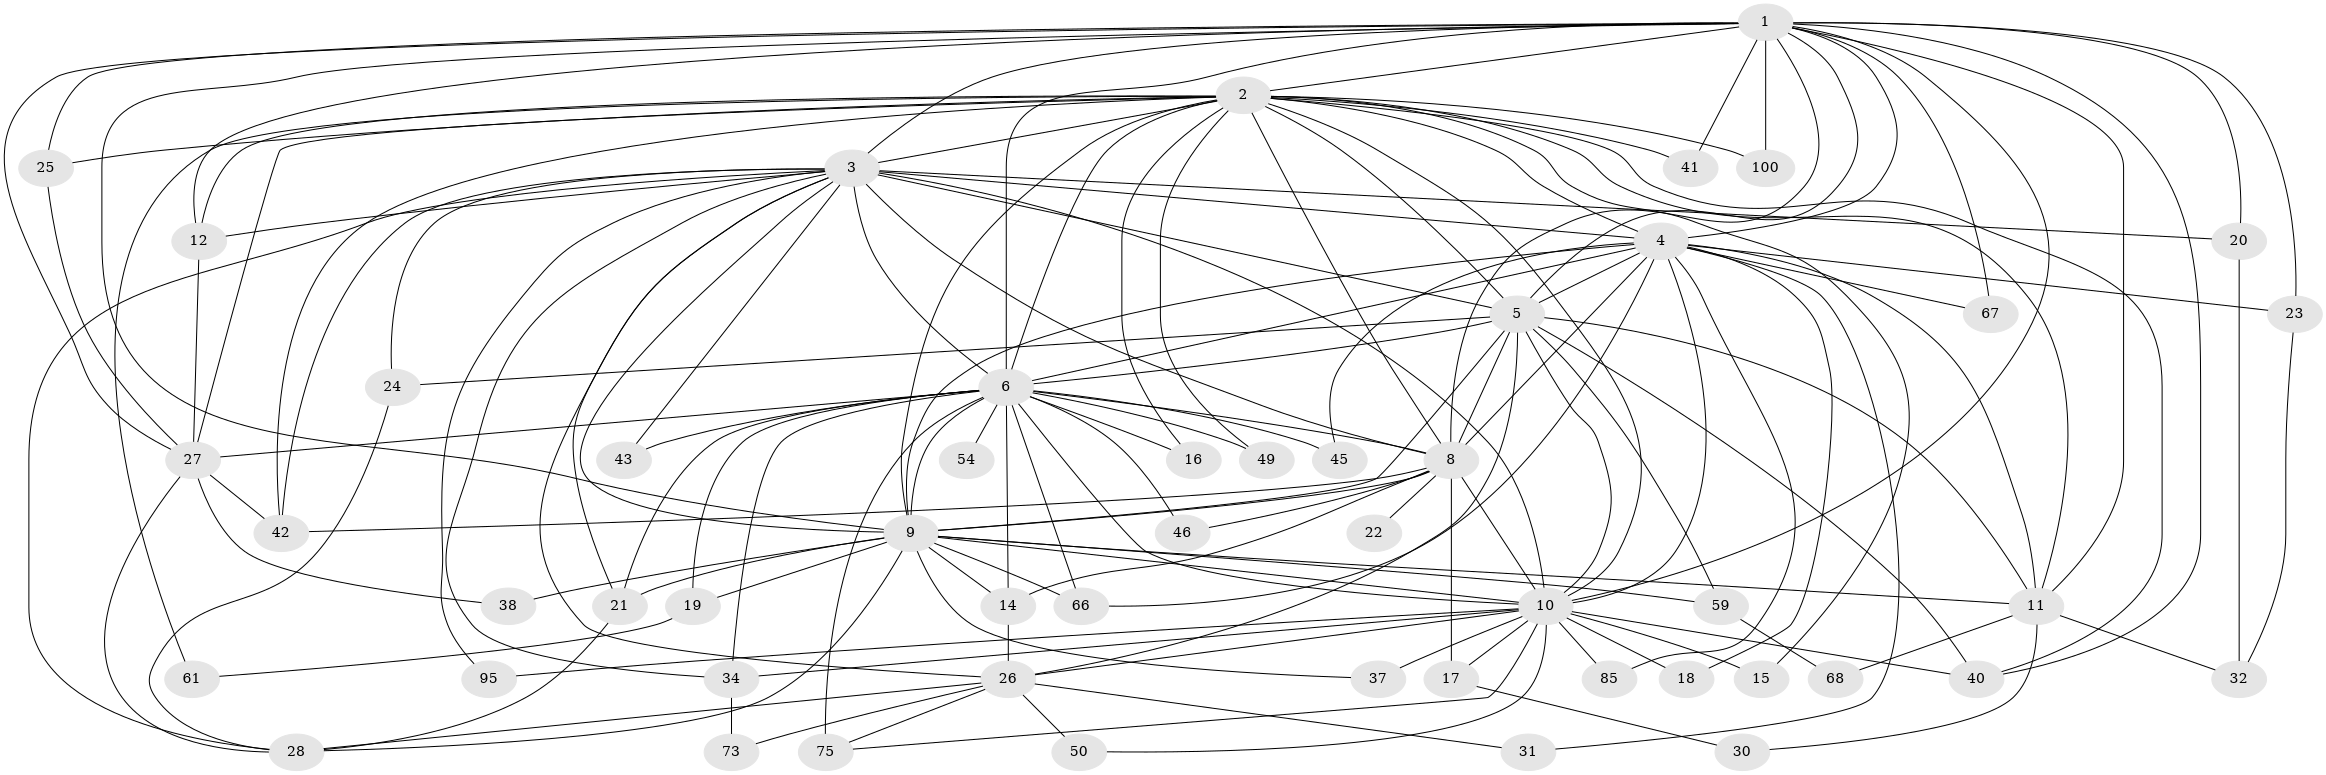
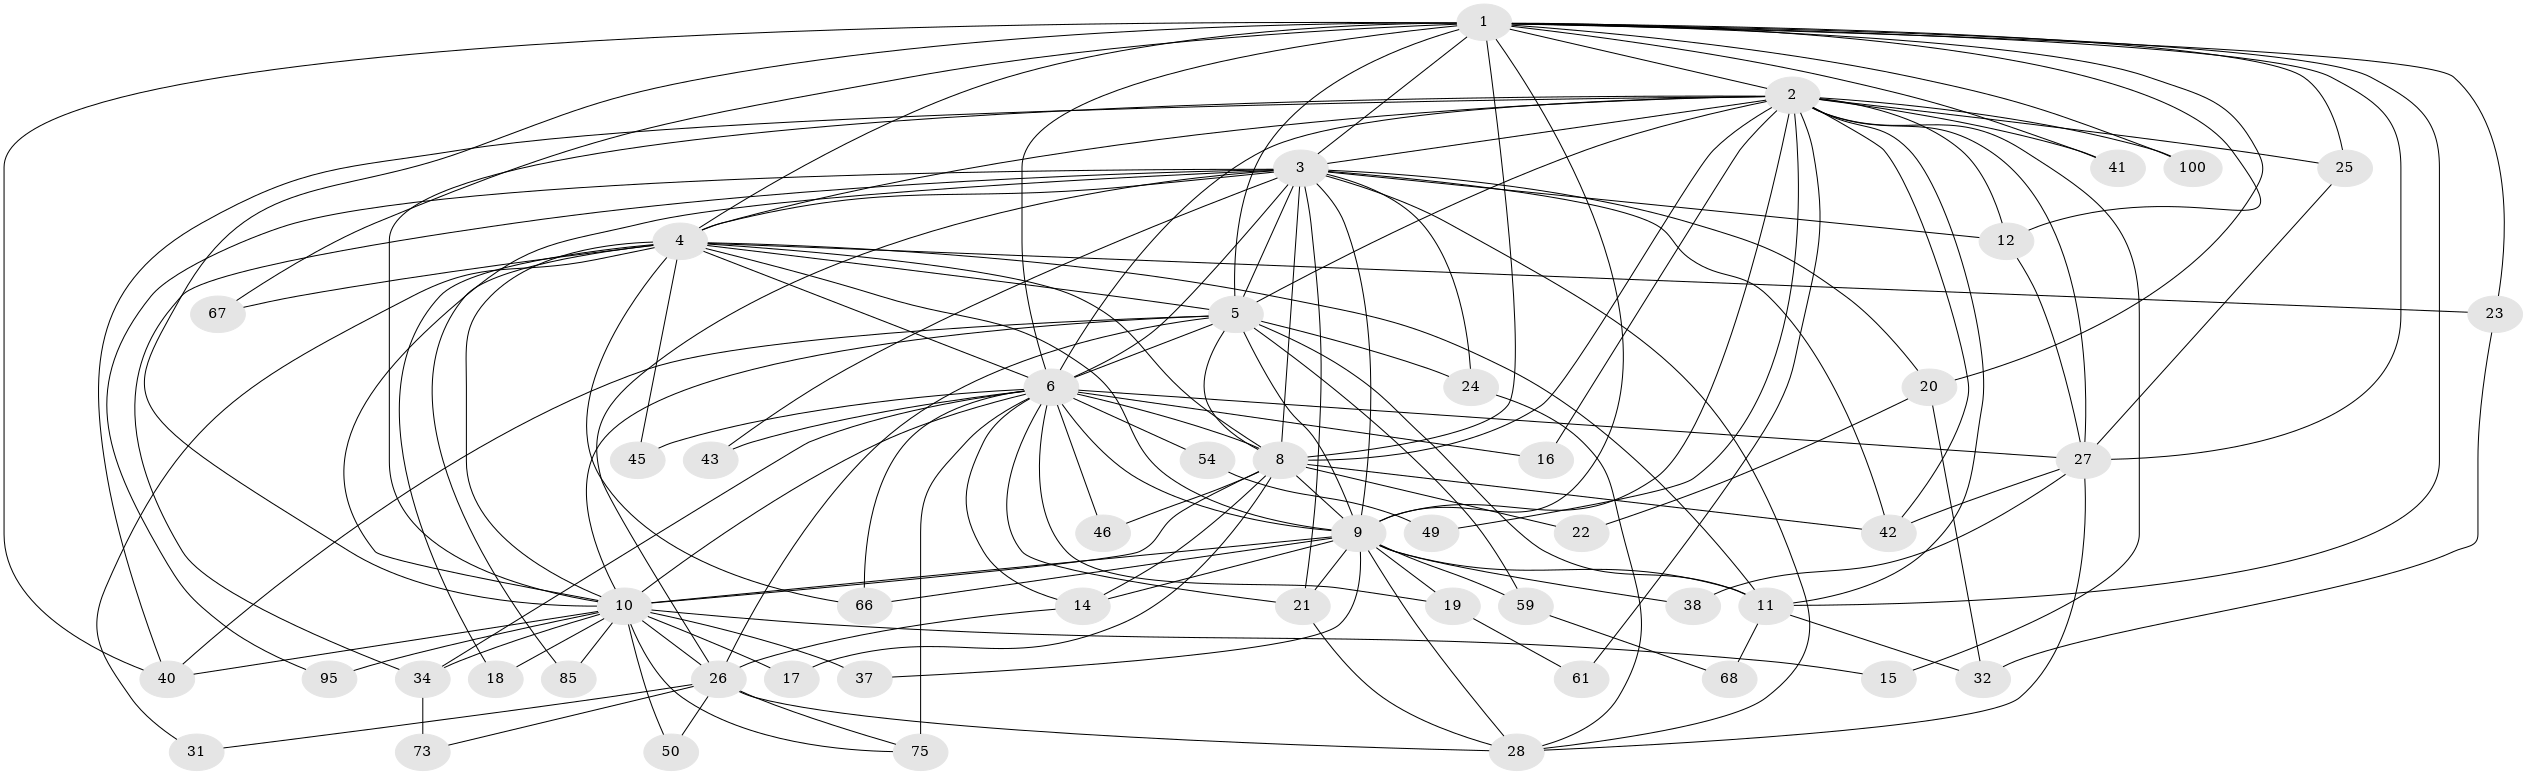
edge "6" -- "49": now "54" -- "49"
edge "20" -- "22": added
node "30": removed
